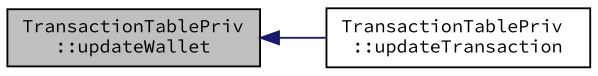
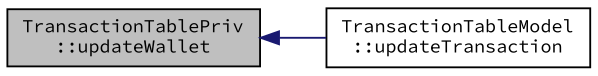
node "TransactionTablePriv ::updateTransaction": label "TransactionTablePriv ::updateTransaction" -> "TransactionTableModel ::updateTransaction"
